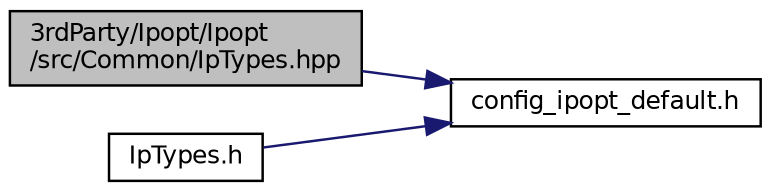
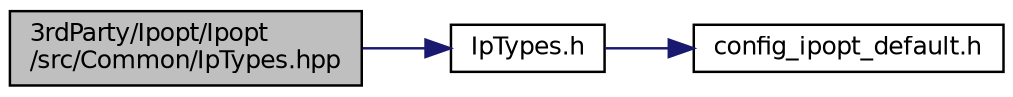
edge "3rdParty/Ipopt/Ipopt /src/Common/IpTypes.hpp" -> "config_ipopt_default.h": now "3rdParty/Ipopt/Ipopt /src/Common/IpTypes.hpp" -> "IpTypes.h"
